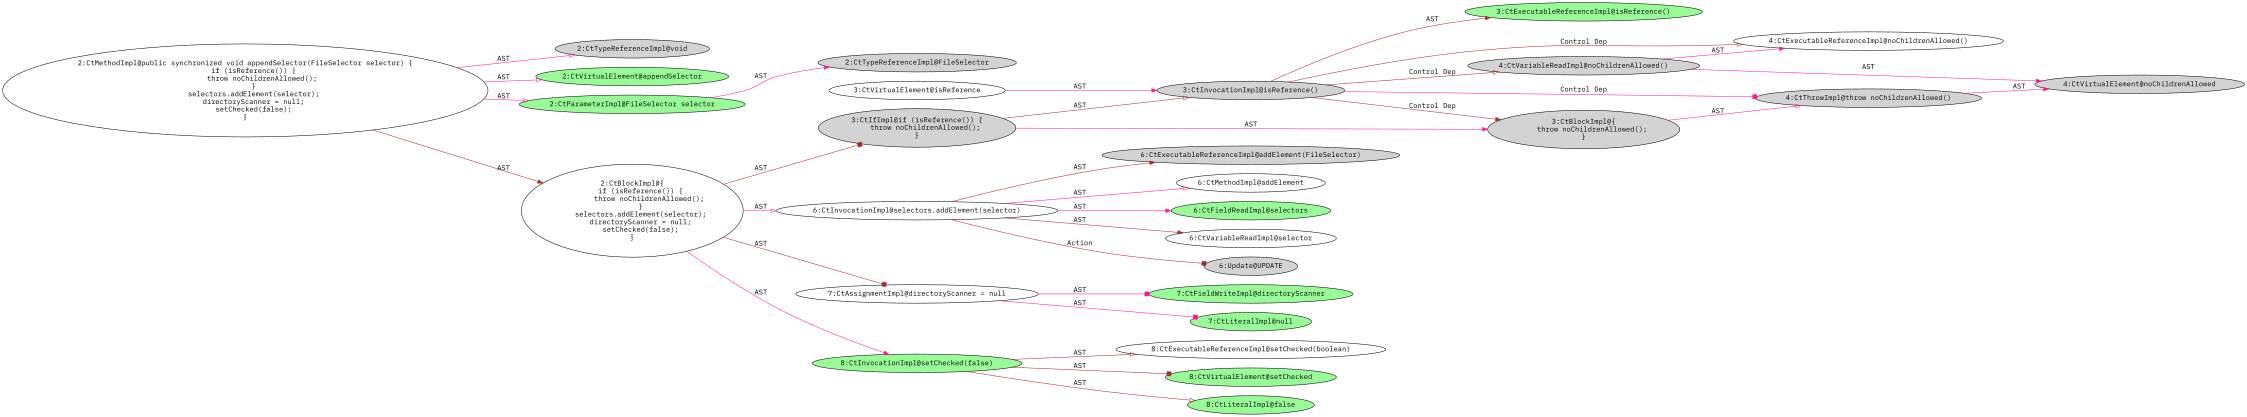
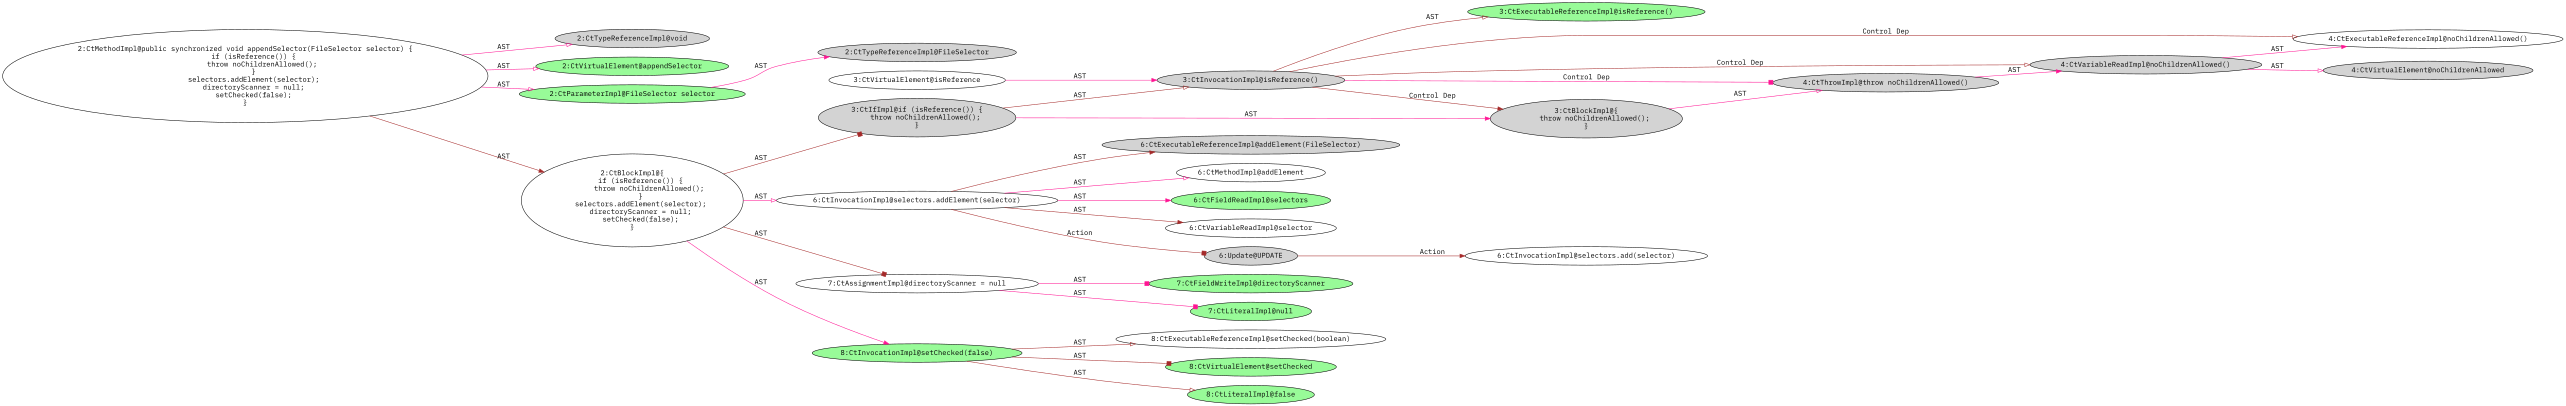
edge "3:CtInvocationImpl@isReference()" -> "3:CtExecutableReferenceImpl@isReference()": arrowhead normal -> onormal
edge "4:CtVariableReadImpl@noChildrenAllowed()" -> "4:CtVirtualElement@noChildrenAllowed": arrowhead normal -> onormal
edge "4:CtThrowImpl@throw noChildrenAllowed()" -> "4:CtVirtualElement@noChildrenAllowed": now "4:CtThrowImpl@throw noChildrenAllowed()" -> "4:CtVariableReadImpl@noChildrenAllowed()"
node "6:CtInvocationImpl@selectors.add(selector)": added
